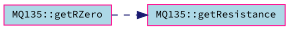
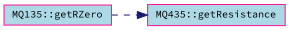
node "MQ135::getResistance": label "MQ135::getResistance" -> "MQ435::getResistance"
